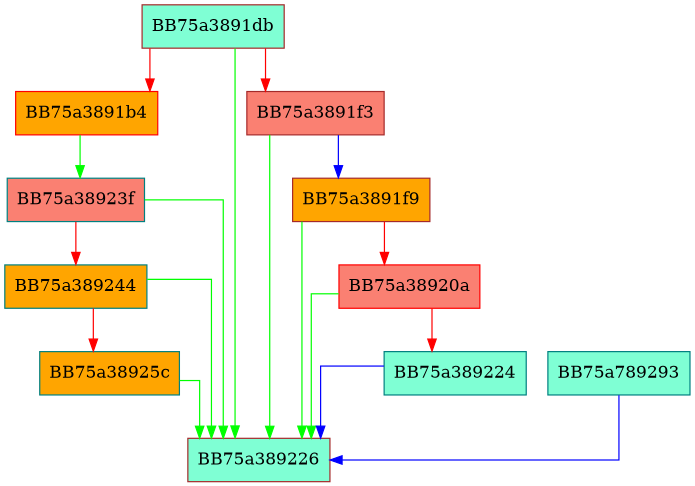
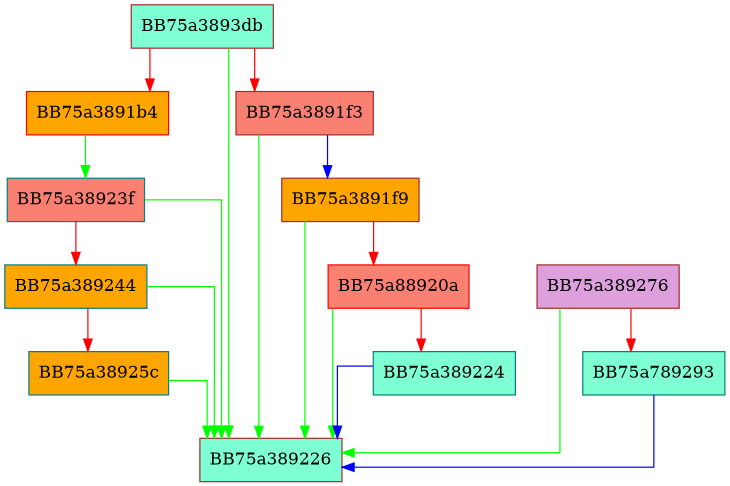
node "BB75a3891db": label "BB75a3891db" -> "BB75a3893db"
node "BB75a38920a": label "BB75a38920a" -> "BB75a88920a"
node "BB75a389276": added
